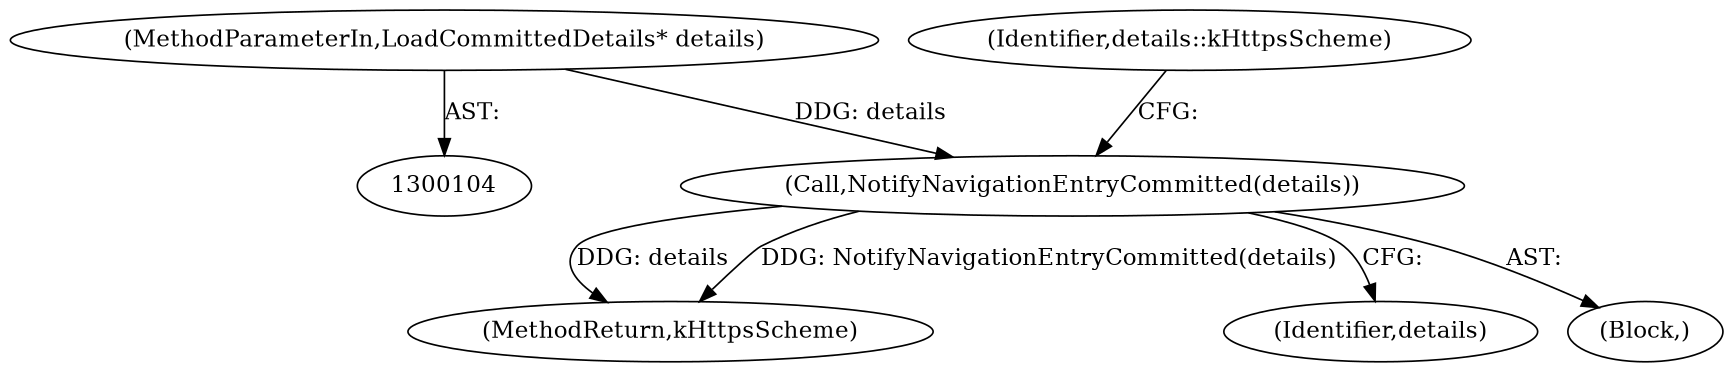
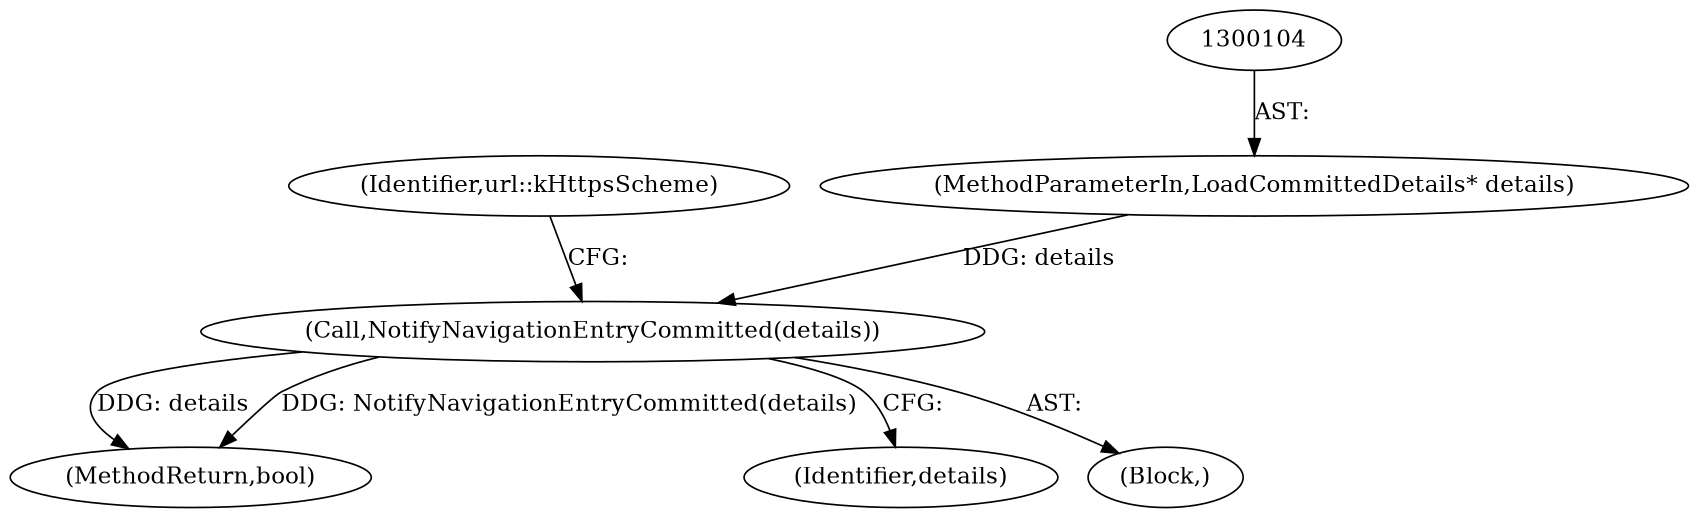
node "(Identifier,details::kHttpsScheme)": label "(Identifier,details::kHttpsScheme)" -> "(Identifier,url::kHttpsScheme)"
edge "(MethodParameterIn,LoadCommittedDetails* details)" -> "1300104": reversed
node "(MethodReturn,kHttpsScheme)": label "(MethodReturn,kHttpsScheme)" -> "(MethodReturn,bool)"
